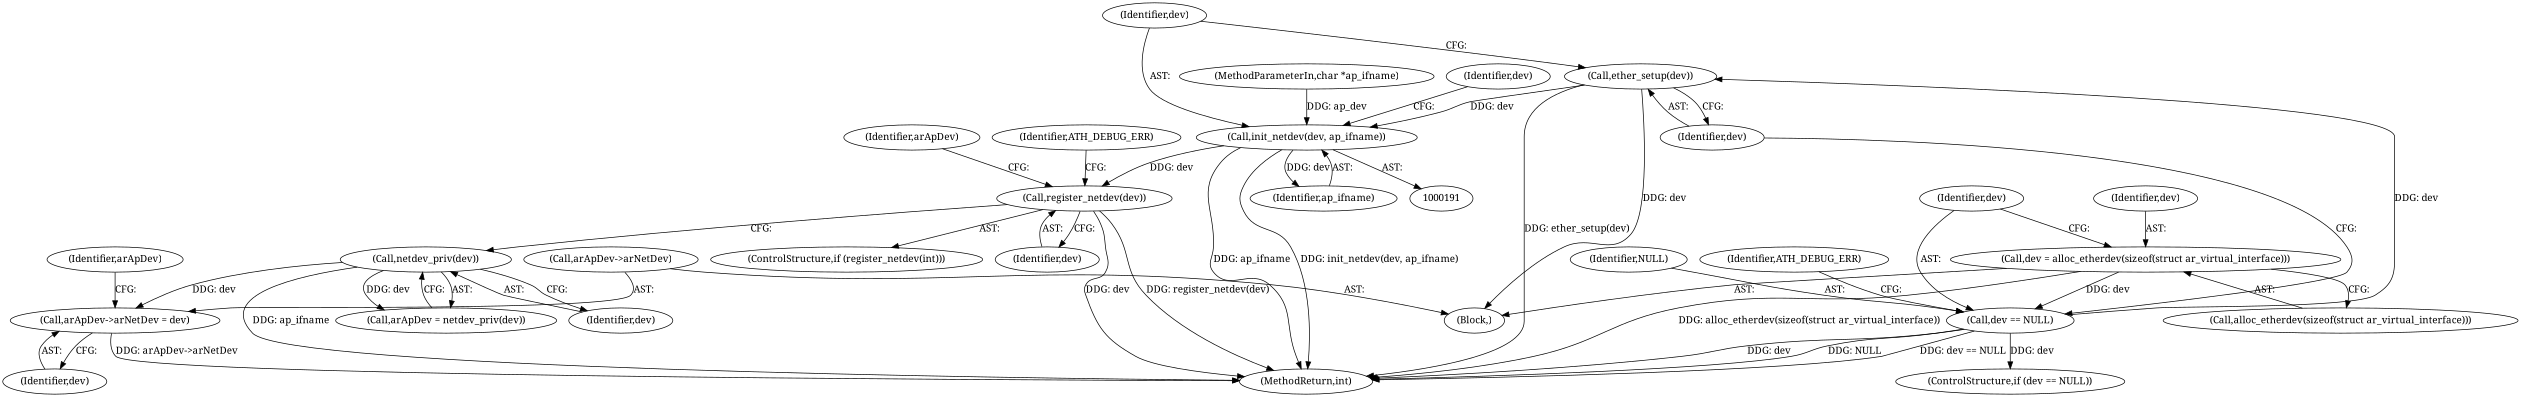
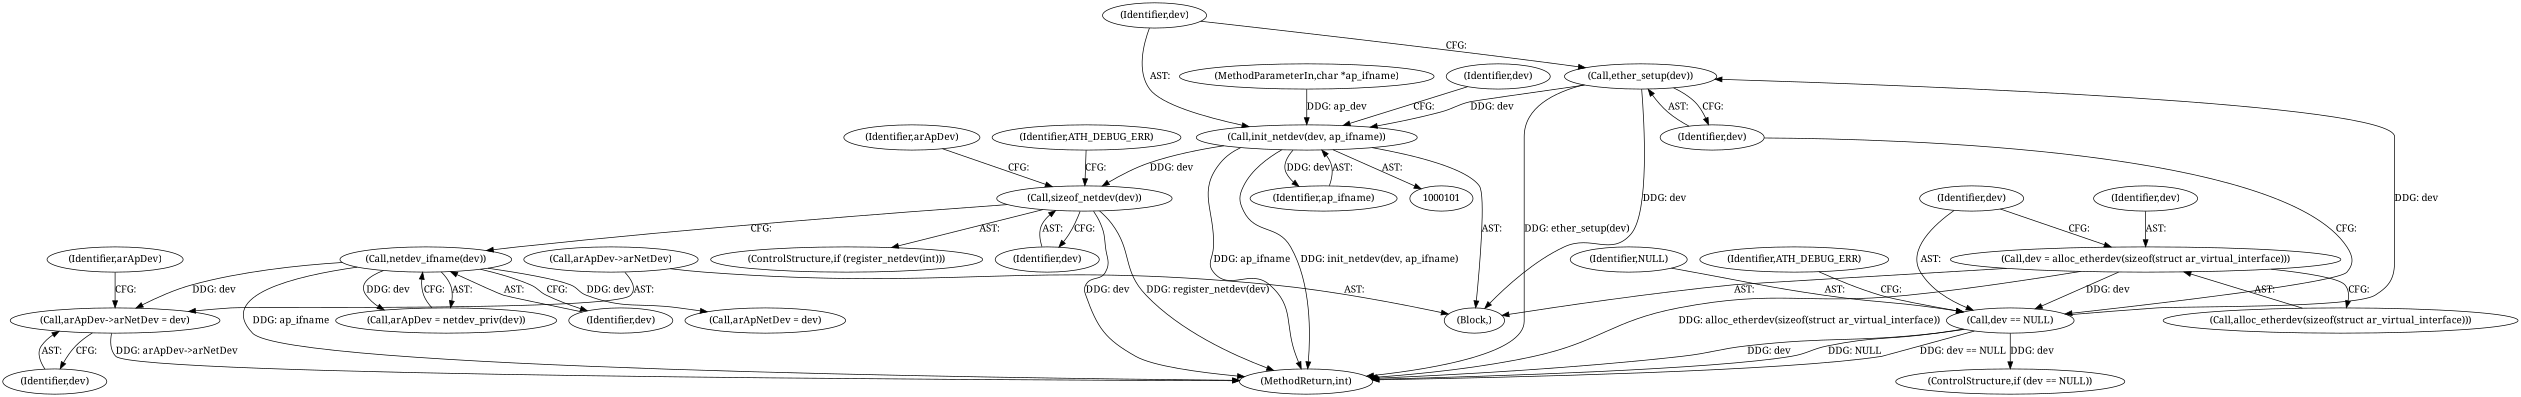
edge "(Call,init_netdev(dev, ap_ifname))" -> "(Block,)": added, label "AST:"
node "(Call,register_netdev(dev))": label "(Call,register_netdev(dev))" -> "(Call,sizeof_netdev(dev))"
node "1000191": label "1000191" -> "1000101"
node "(Call,netdev_priv(dev))": label "(Call,netdev_priv(dev))" -> "(Call,netdev_ifname(dev))"
node "(Call,arApNetDev = dev)": added
